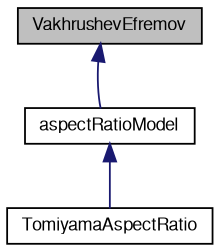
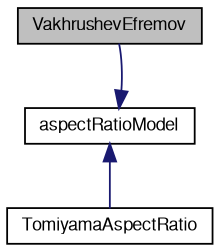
edge "aspectRatioModel" -> "VakhrushevEfremov": reversed
